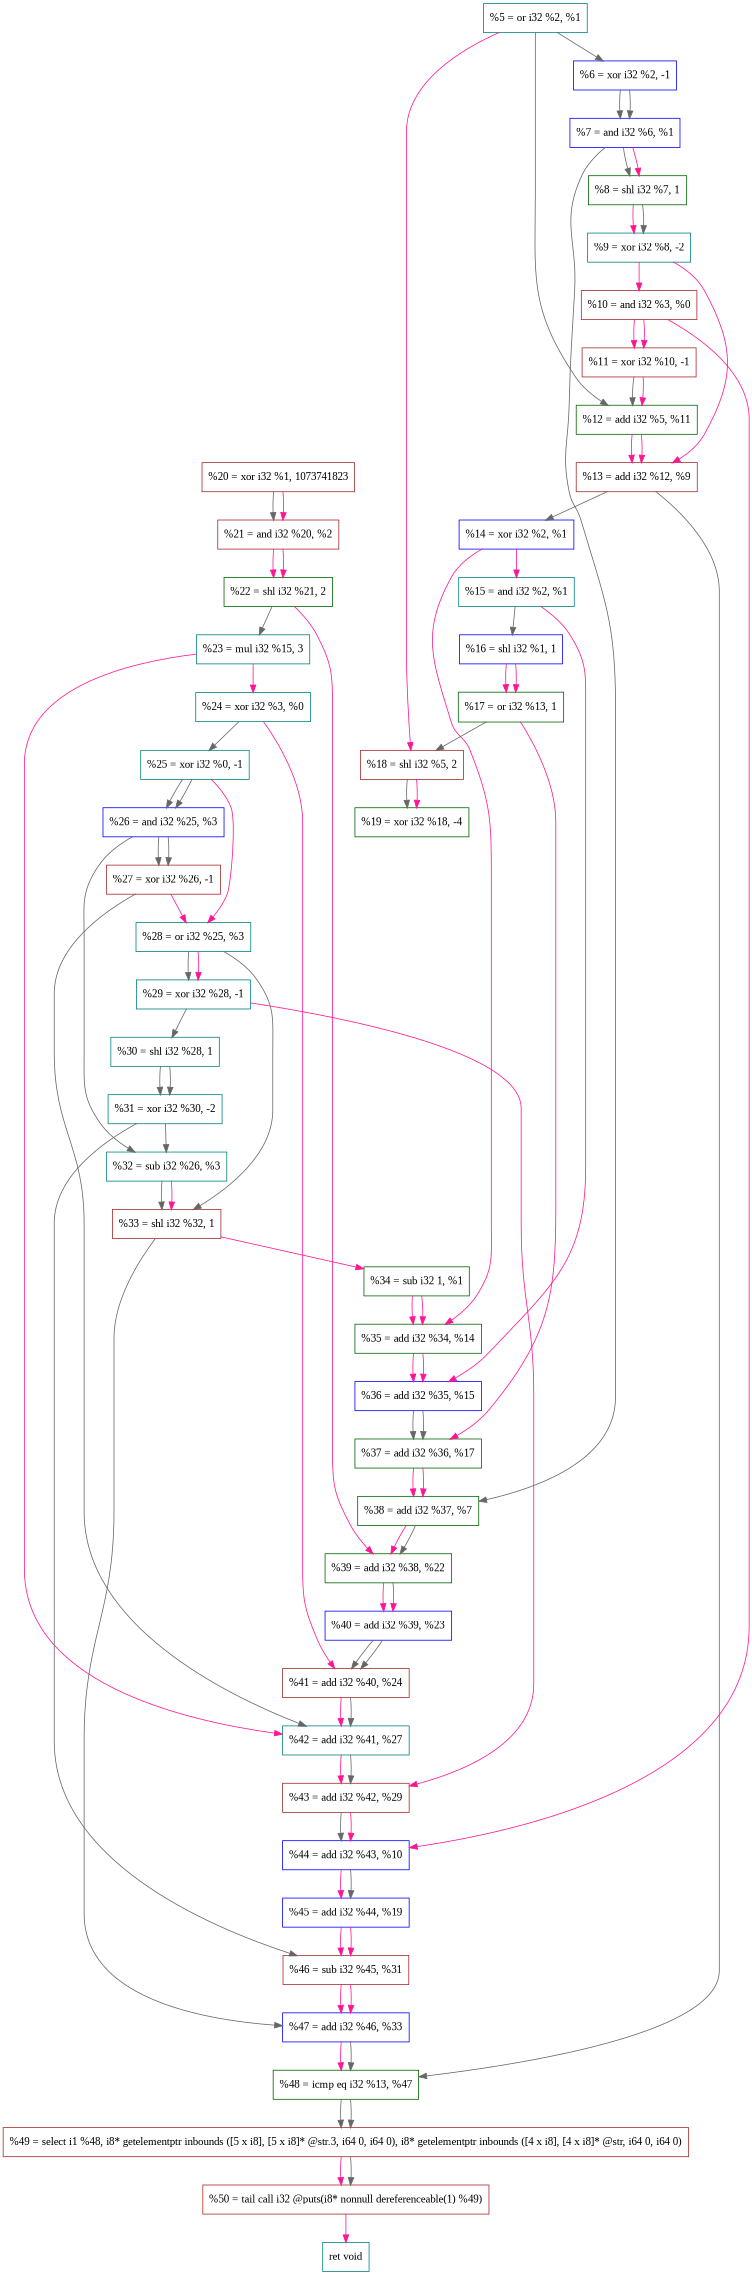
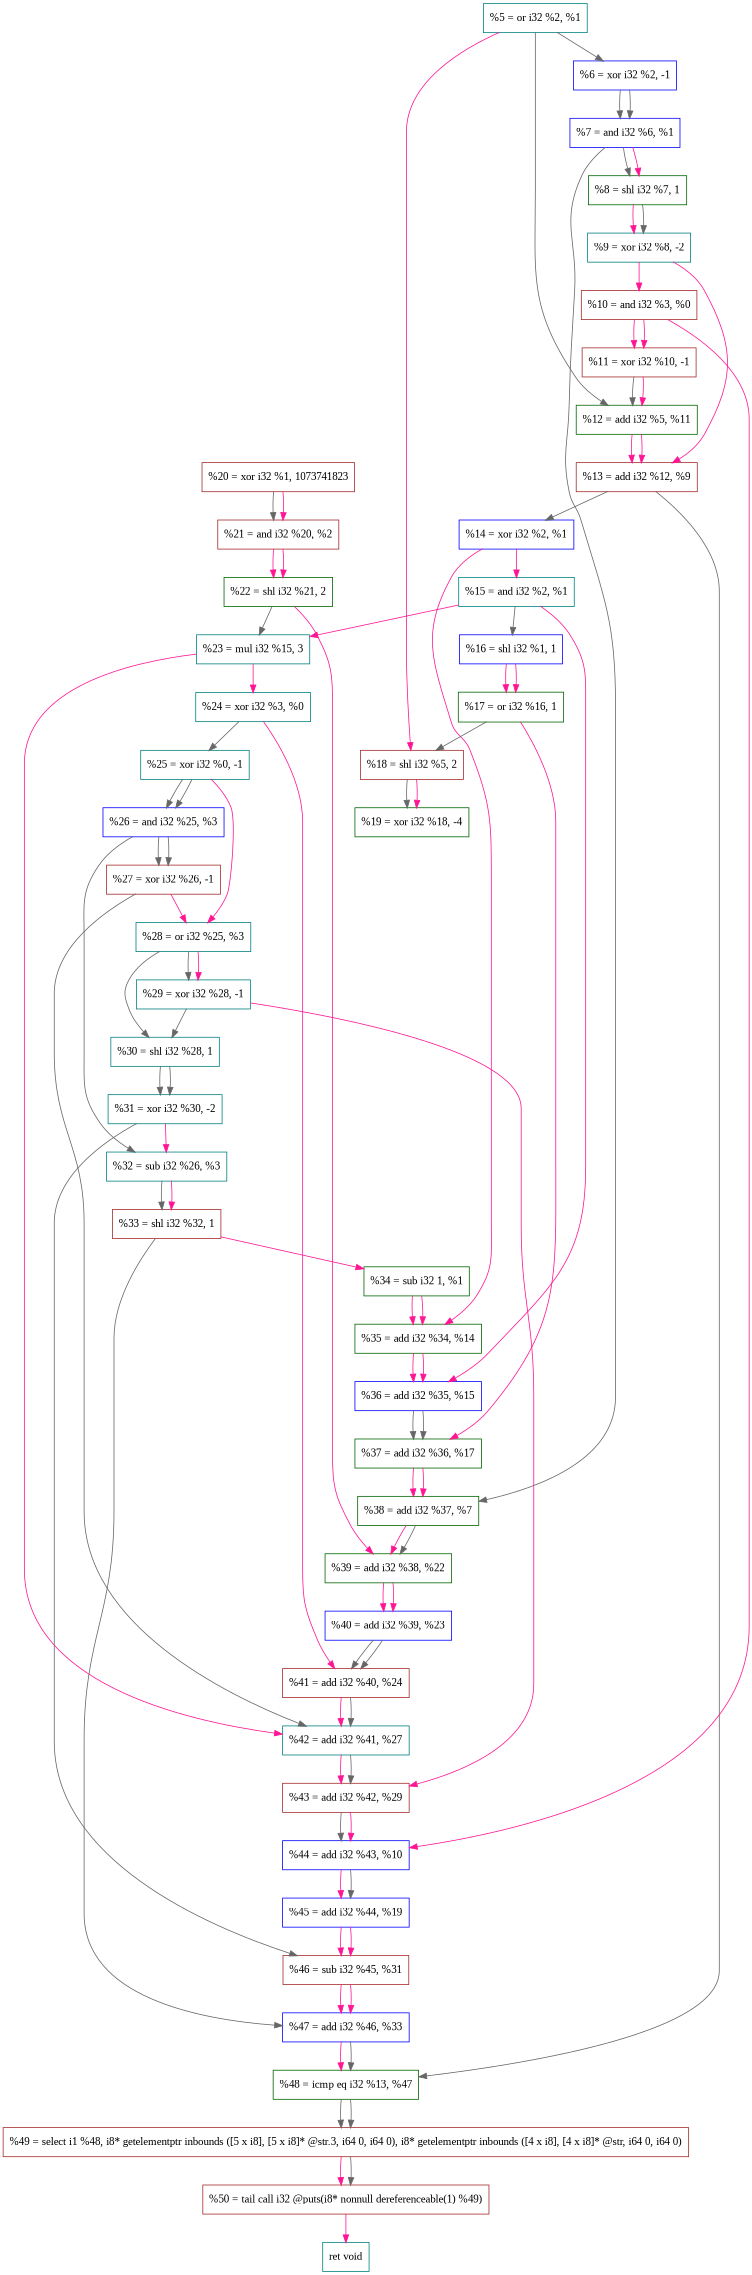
edge "%15 = and i32 %2, %1" -> "%23 = mul i32 %15, 3": added
node "%17 = or i32 %13, 1": label "%17 = or i32 %13, 1" -> "%17 = or i32 %16, 1"
edge "%28 = or i32 %25, %3" -> "%33 = shl i32 %32, 1": now "%28 = or i32 %25, %3" -> "%30 = shl i32 %28, 1"
edge "%31 = xor i32 %30, -2" -> "%32 = sub i32 %26, %3": color gray40 -> deeppink
